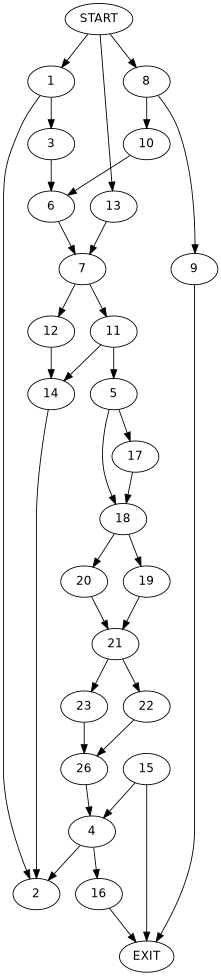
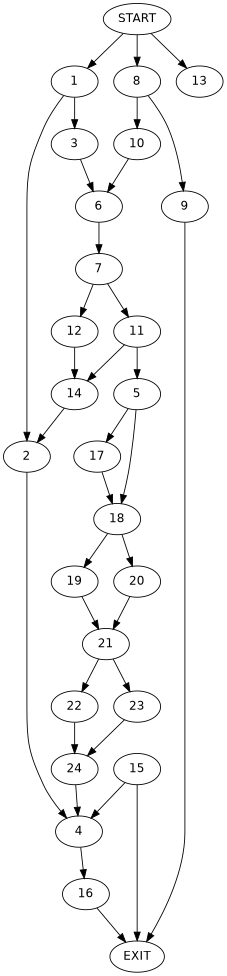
edge "13" -> "7": removed
node "26": label "26" -> "24"
edge "4" -> "2": reversed
